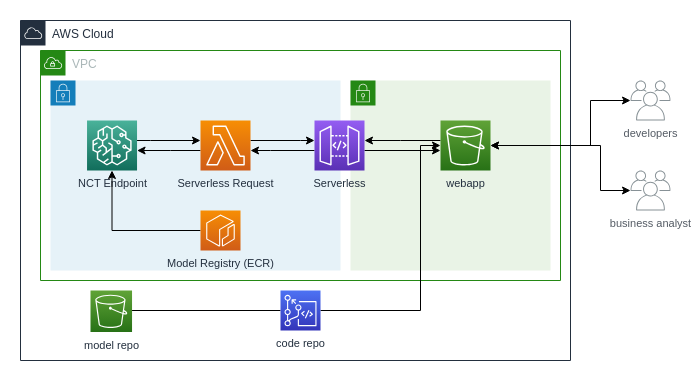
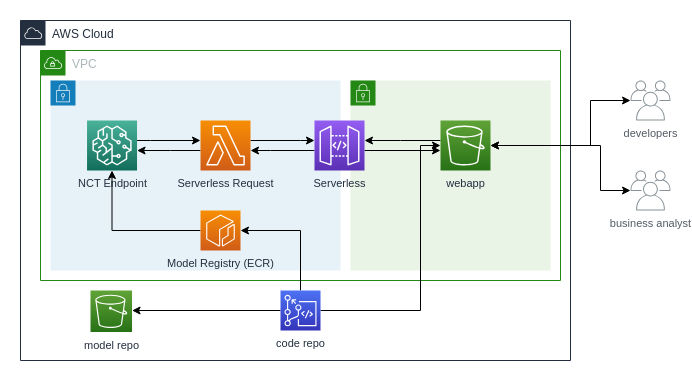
edge "code repo" -> "Model Registry (ECR)": added
edge "code repo" -- "model repo": arrowhead none -> classic
